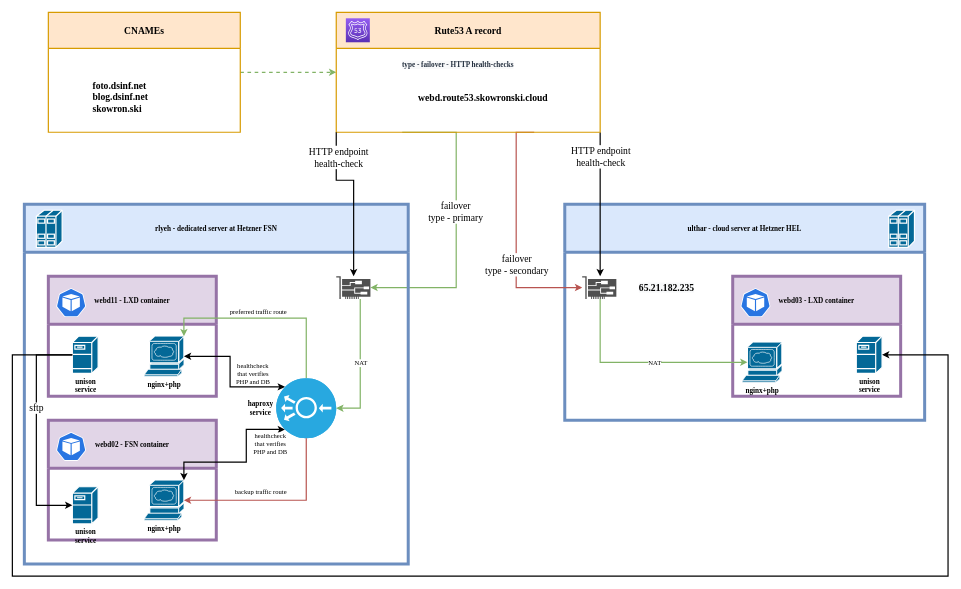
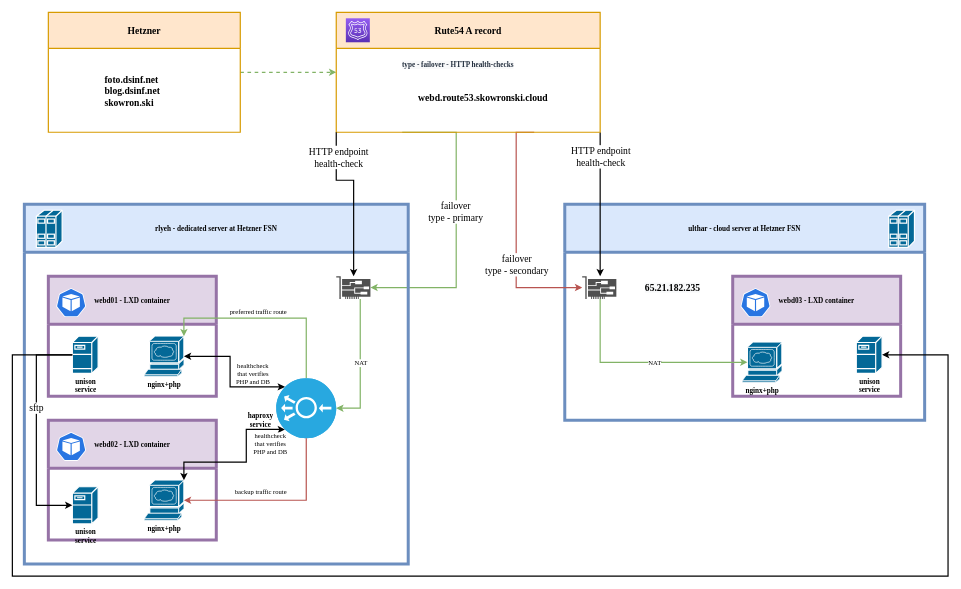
node "CNAMEs": label "CNAMEs" -> "Hetzner"
node "Rute53 A record": label "Rute53 A record" -> "Rute54 A record"
node "foto.dsinf.net blog.dsinf.net skowron.ski": moved (129, 96) -> (141, 90)
node "ulthar - cloud server at Hetzner HEL": label "ulthar - cloud server at Hetzner HEL" -> "ulthar - cloud server at Hetzner FSN"
node "65.21.182.235": moved (667, 288) -> (673, 288)
node "webd11 - LXD container": label "webd11 - LXD container" -> "webd01 - LXD container"
node "haproxy service": moved (261, 408) -> (261, 420)
node "webd02 - FSN container": label "webd02 - FSN container" -> "webd02 - LXD container"
